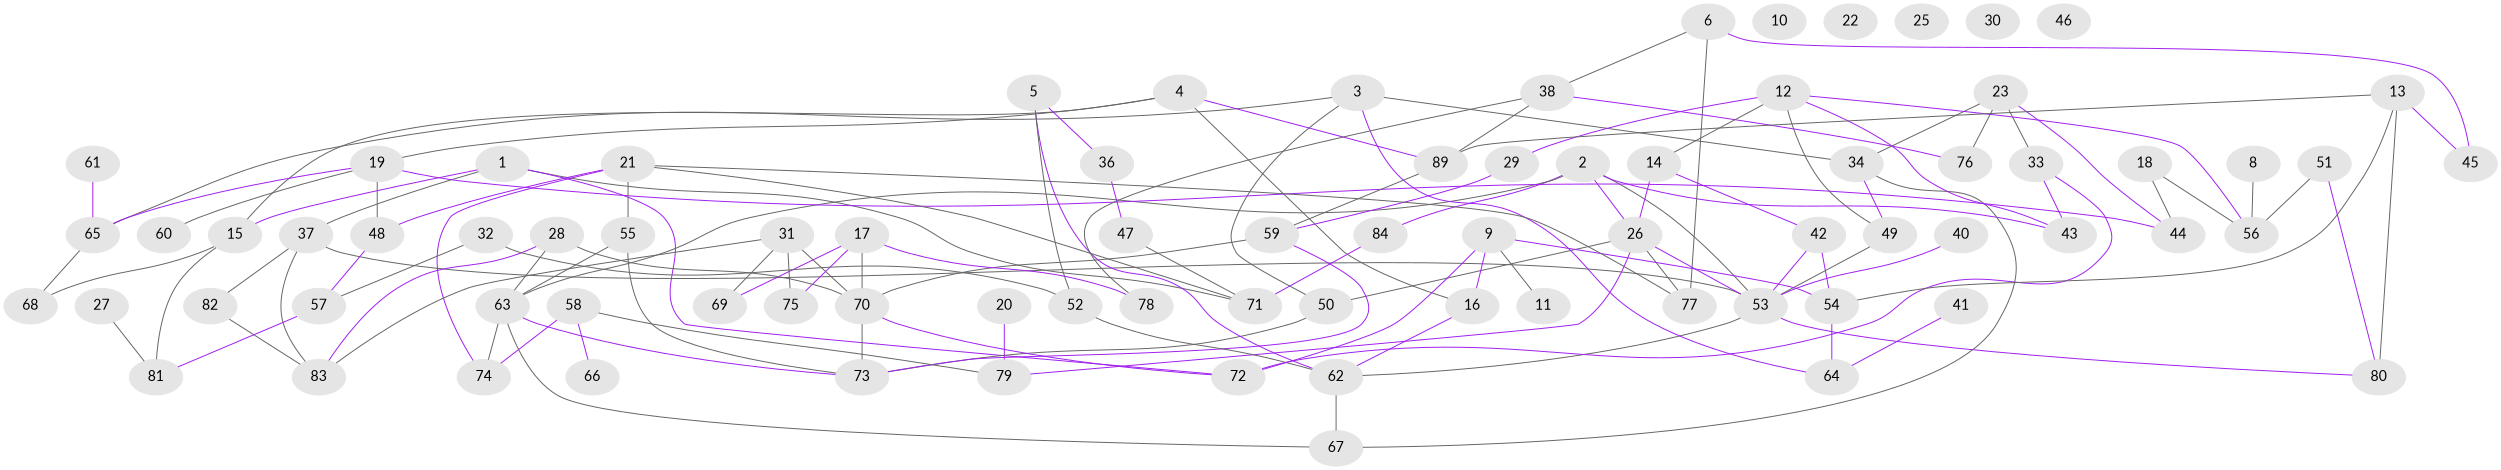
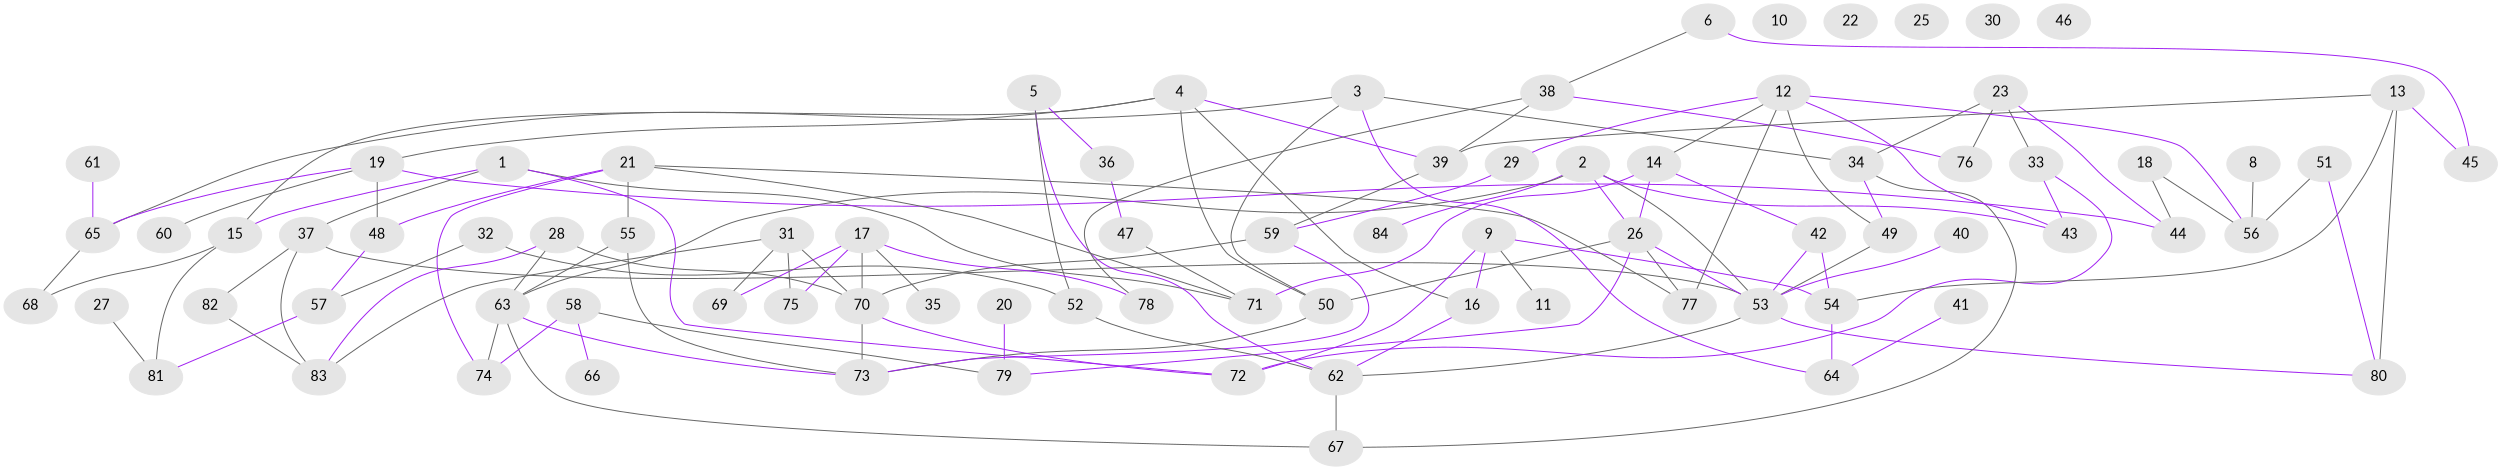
node "89": label "89" -> "39"
edge "6" -- "77": now "12" -- "77"
edge "4" -- "50": added
edge "84" -- "71": now "14" -- "71"
node "35": added
